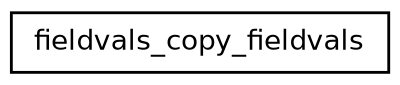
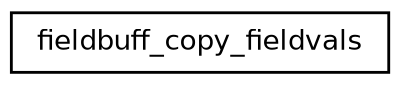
node "fieldvals_copy_fieldvals": label "fieldvals_copy_fieldvals" -> "fieldbuff_copy_fieldvals"
